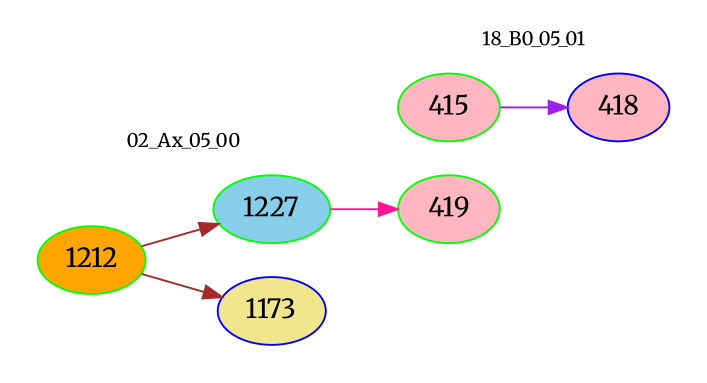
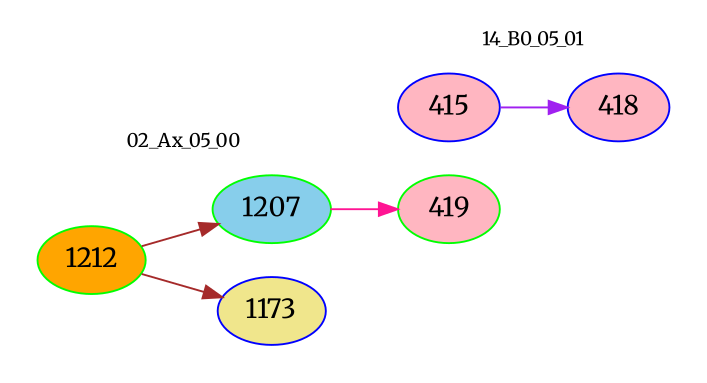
cluster "18_B0_05_01": label "18_B0_05_01" -> "14_B0_05_01"
node "415": color green -> blue
node "1227": label "1227" -> "1207"
